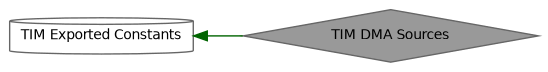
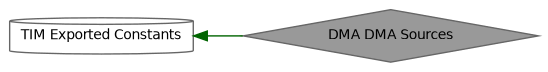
node "TIM DMA Sources": label "TIM DMA Sources" -> "DMA DMA Sources"
